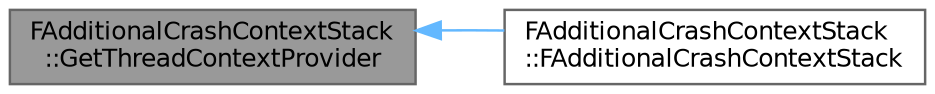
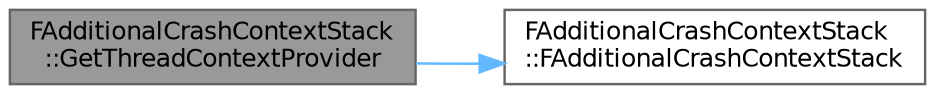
edge "FAdditionalCrashContextStack ::FAdditionalCrashContextStack" -> "FAdditionalCrashContextStack ::GetThreadContextProvider": reversed
